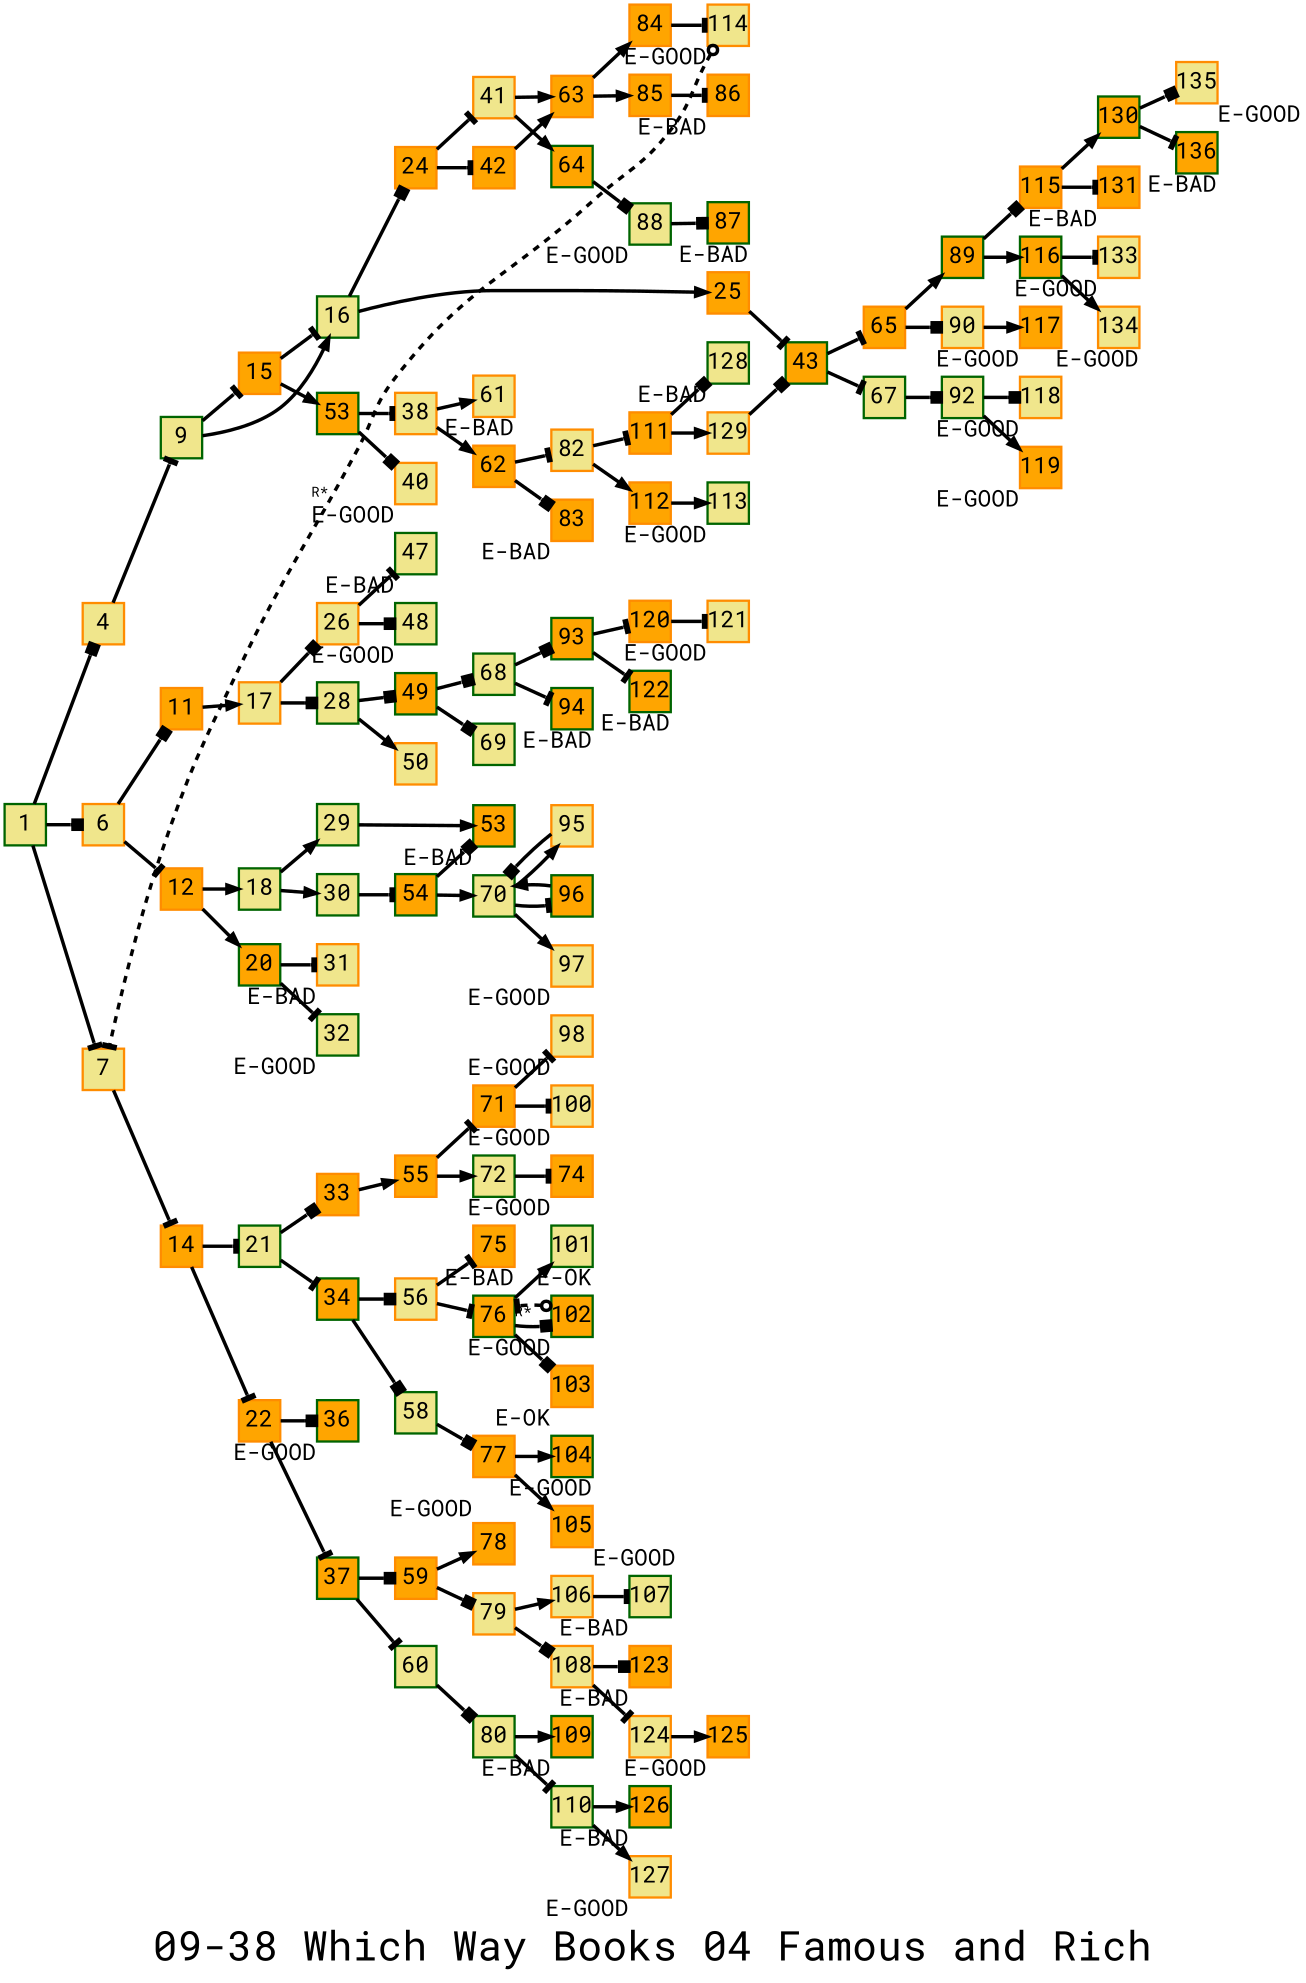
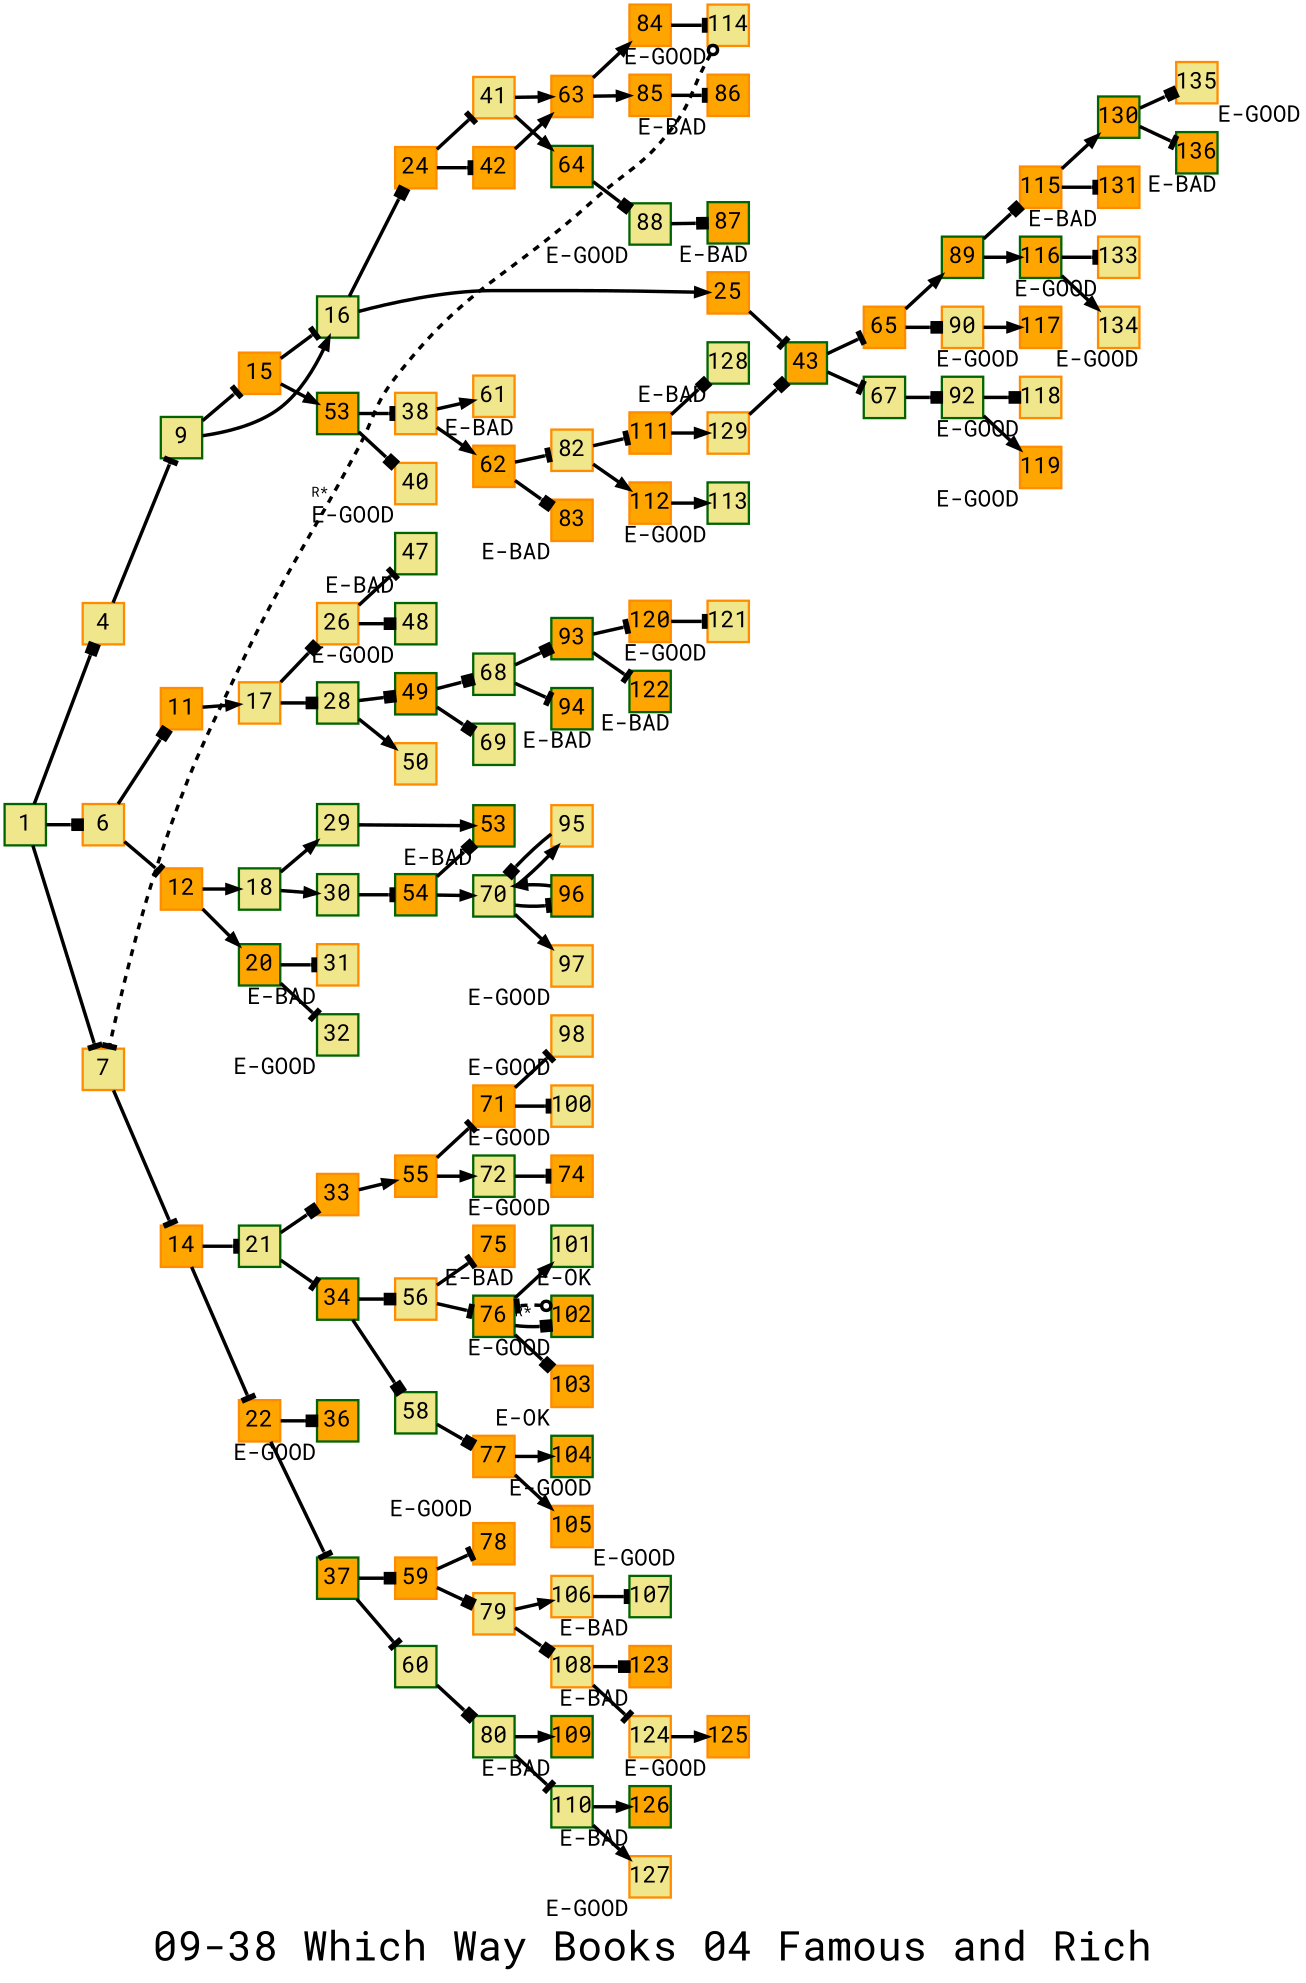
edge "59" -> "78 E-GOOD": arrowhead normal -> tee
